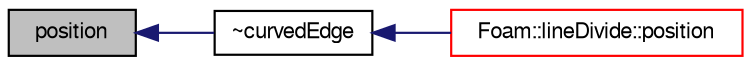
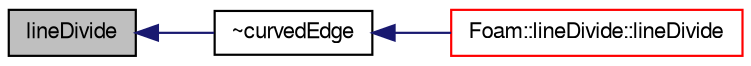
node "position": label "position" -> "lineDivide"
node "Foam::lineDivide::position": label "Foam::lineDivide::position" -> "Foam::lineDivide::lineDivide"
